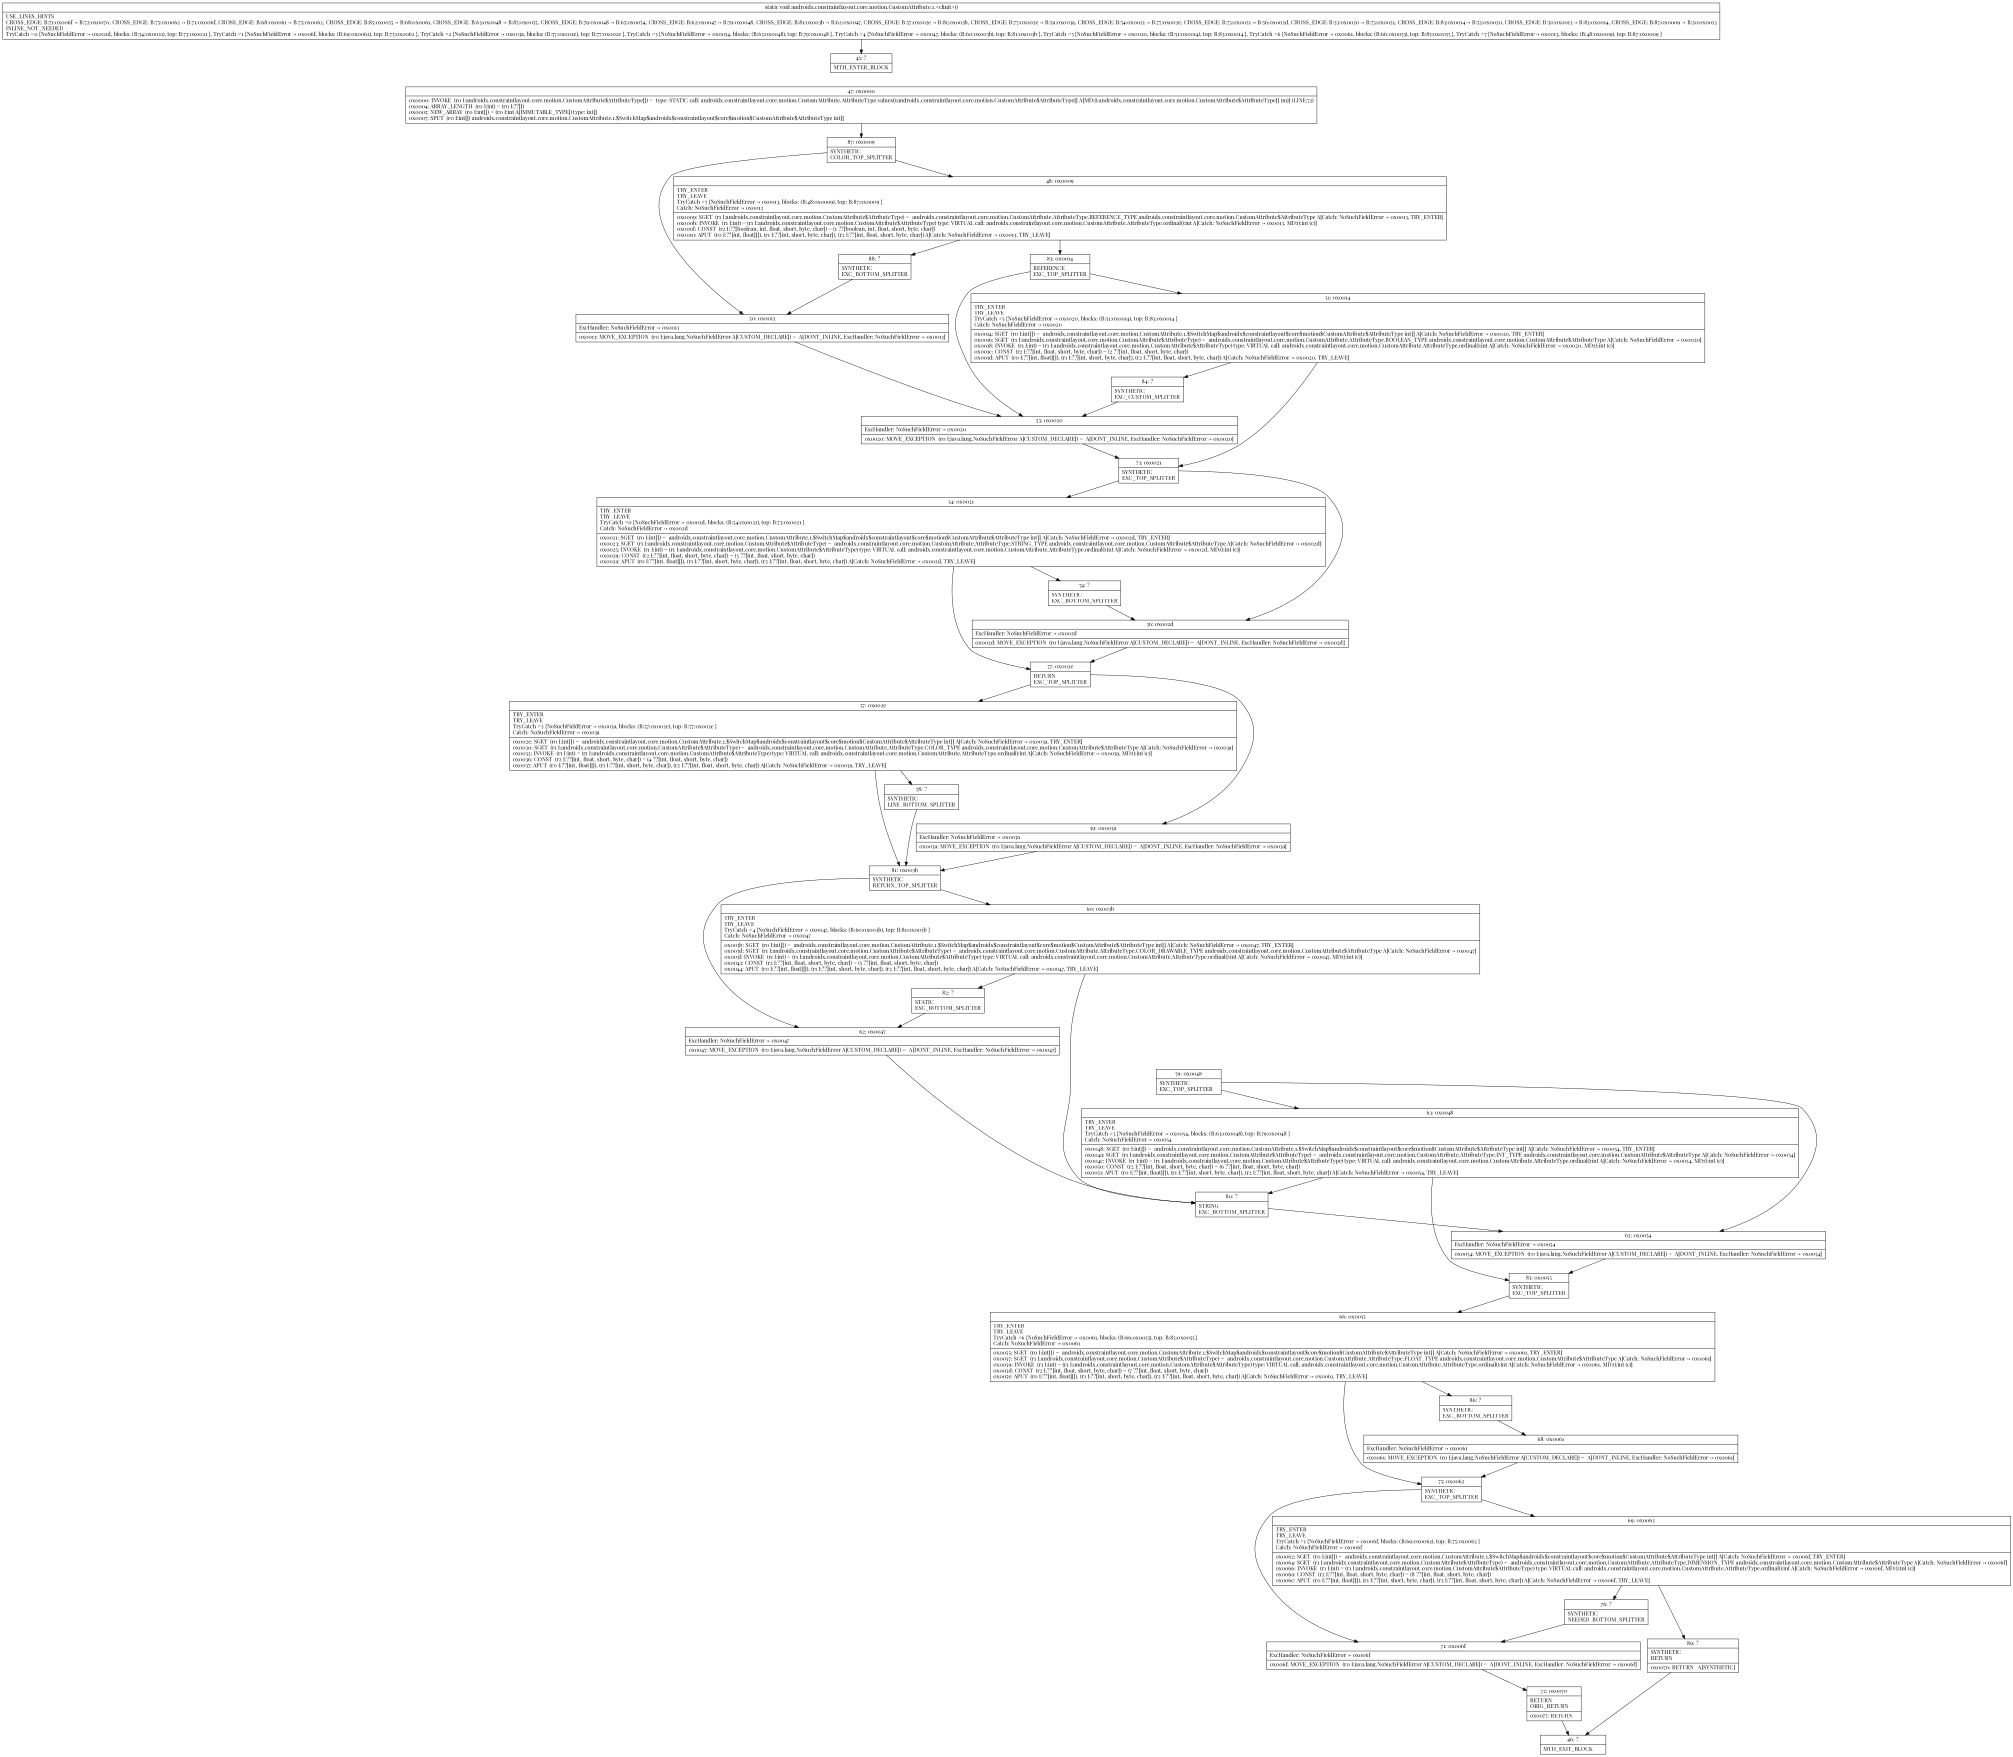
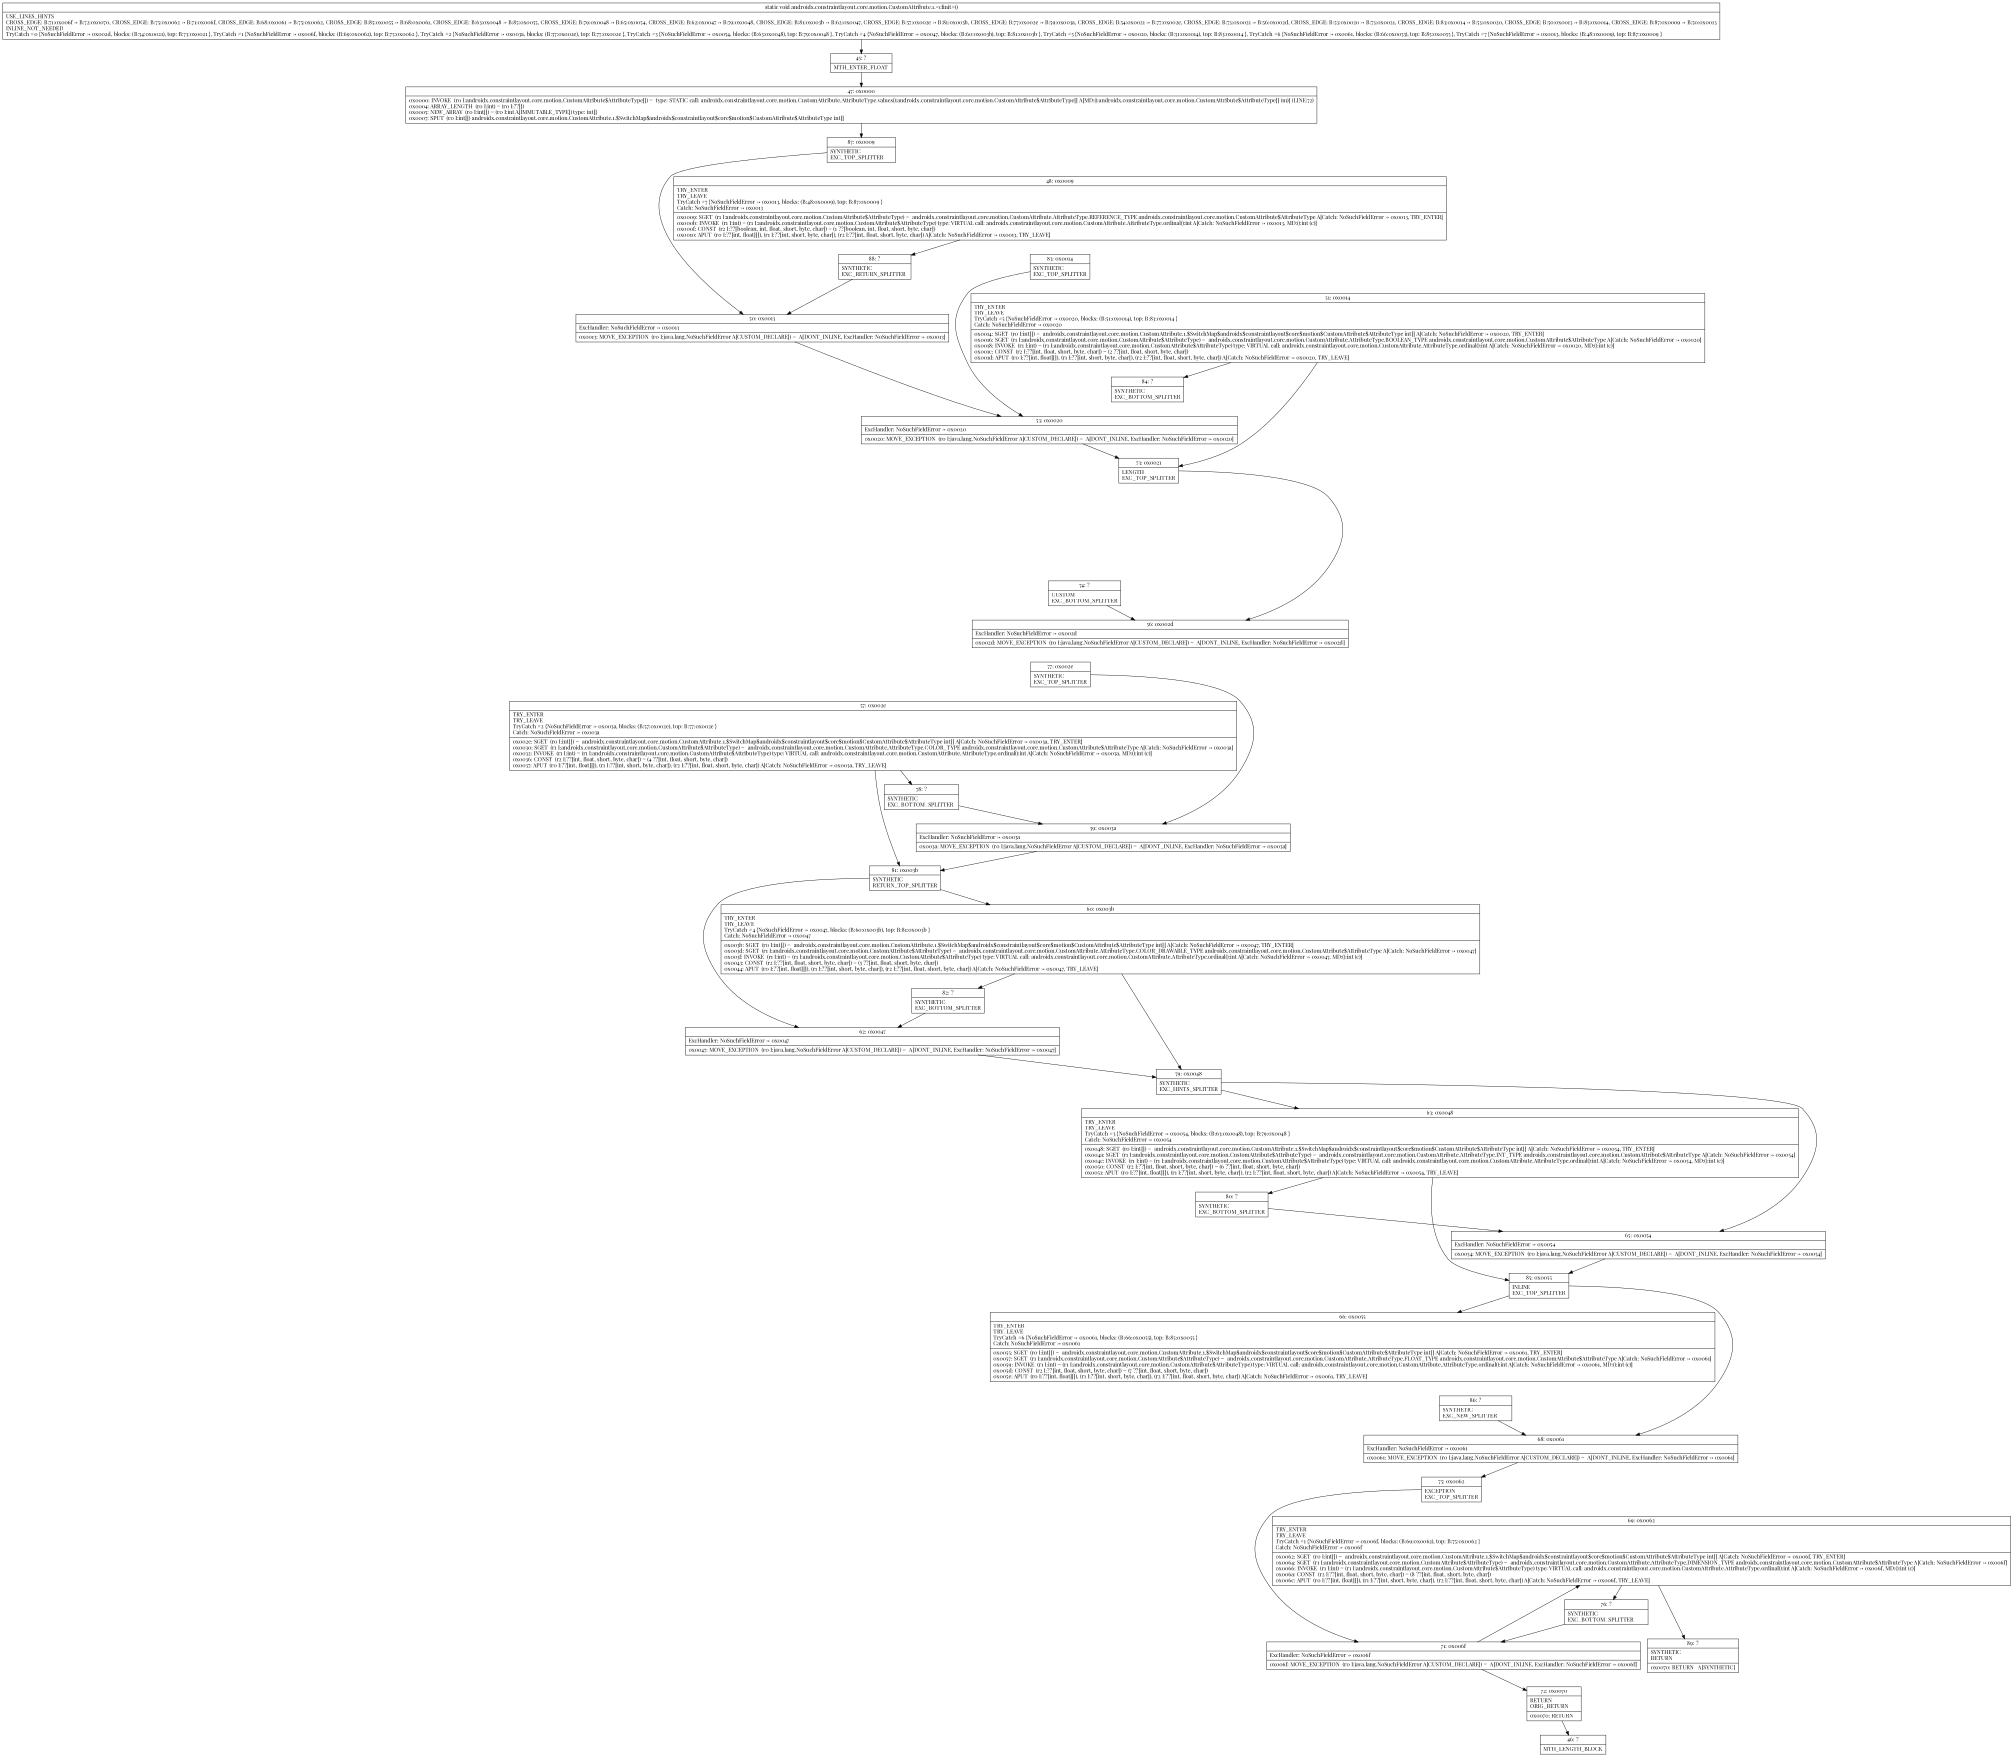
node "45: ?": text "MTH_ENTER_BLOCK" -> "MTH_ENTER_FLOAT"
edge "45: ?" -> "47: 0x0000": added
node "87: 0x0009": text "COLOR_TOP_SPLITTER" -> "EXC_TOP_SPLITTER"
edge "87: 0x0009" -> "48: 0x0009": removed
edge "48: 0x0009" -> "83: 0x0014": removed
node "83: 0x0014": text "REFERENCE" -> "SYNTHETIC"
node "88: ?": text "EXC_BOTTOM_SPLITTER" -> "EXC_RETURN_SPLITTER"
edge "83: 0x0014" -> "51: 0x0014": removed
node "84: ?": text "EXC_CUSTOM_SPLITTER" -> "EXC_BOTTOM_SPLITTER"
edge "84: ?" -> "53: 0x0020": removed
node "73: 0x0021": text "SYNTHETIC" -> "LENGTH"
node "54: 0x0021": removed
node "74: ?": text "SYNTHETIC" -> "CUSTOM"
edge "56: 0x002d" -> "77: 0x002e": removed
node "77: 0x002e": text "RETURN" -> "SYNTHETIC"
edge "77: 0x002e" -> "57: 0x002e": removed
node "78: ?": text "LINE_BOTTOM_SPLITTER" -> "EXC_BOTTOM_SPLITTER"
edge "78: ?" -> "81: 0x003b": now "78: ?" -> "59: 0x003a"
node "82: ?": text "STATIC" -> "SYNTHETIC"
node "79: 0x0048": text "EXC_TOP_SPLITTER" -> "EXC_HINTS_SPLITTER"
edge "60: 0x003b" -> "80: ?": now "60: 0x003b" -> "79: 0x0048"
edge "62: 0x0047" -> "80: ?": now "62: 0x0047" -> "79: 0x0048"
node "80: ?": text "STRING" -> "SYNTHETIC"
node "85: 0x0055": text "SYNTHETIC" -> "INLINE"
edge "85: 0x0055" -> "68: 0x0061": added
edge "66: 0x0055" -> "86: ?": removed
node "86: ?": text "EXC_BOTTOM_SPLITTER" -> "EXC_NEW_SPLITTER"
edge "66: 0x0055" -> "75: 0x0062": removed
node "75: 0x0062": text "SYNTHETIC" -> "EXCEPTION"
edge "75: 0x0062" -> "69: 0x0062": now "71: 0x006f" -> "69: 0x0062"
node "76: ?": text "NEEDED_BOTTOM_SPLITTER" -> "EXC_BOTTOM_SPLITTER"
edge "89: ?" -> "46: ?": removed
node "72: 0x0070": text "0x0077: RETURN" -> "0x0070: RETURN"
node "46: ?": text "MTH_EXIT_BLOCK" -> "MTH_LENGTH_BLOCK"
